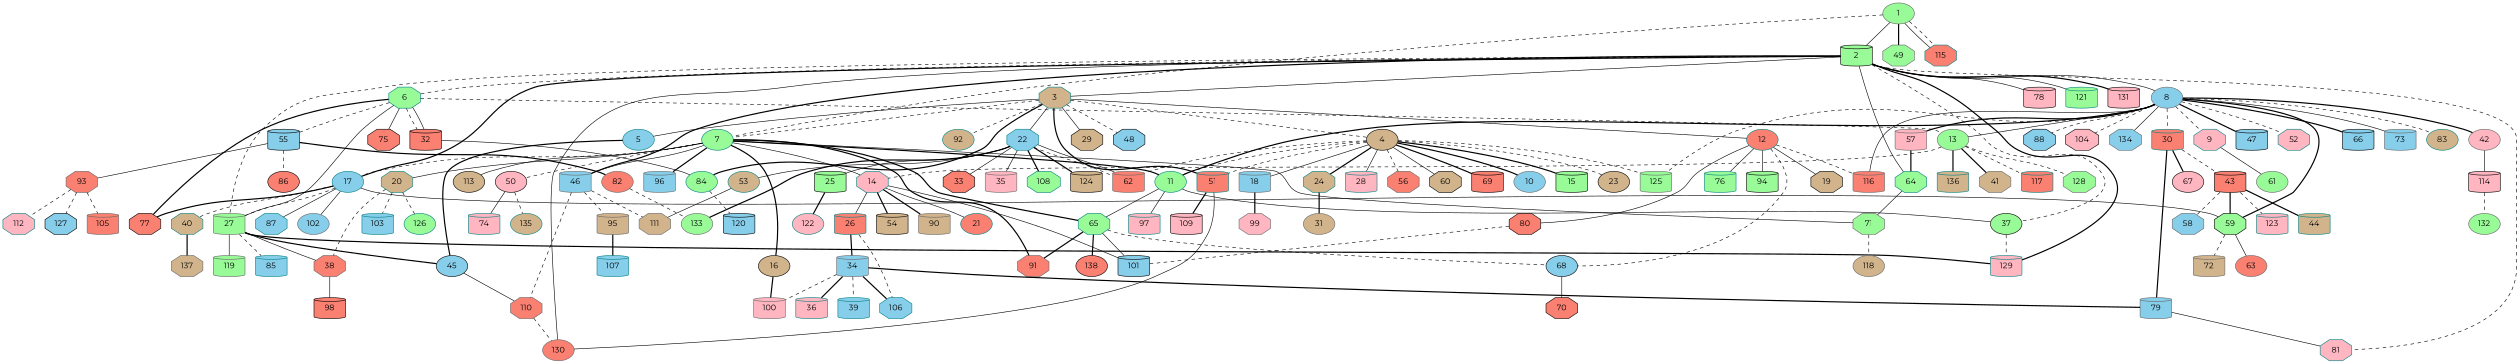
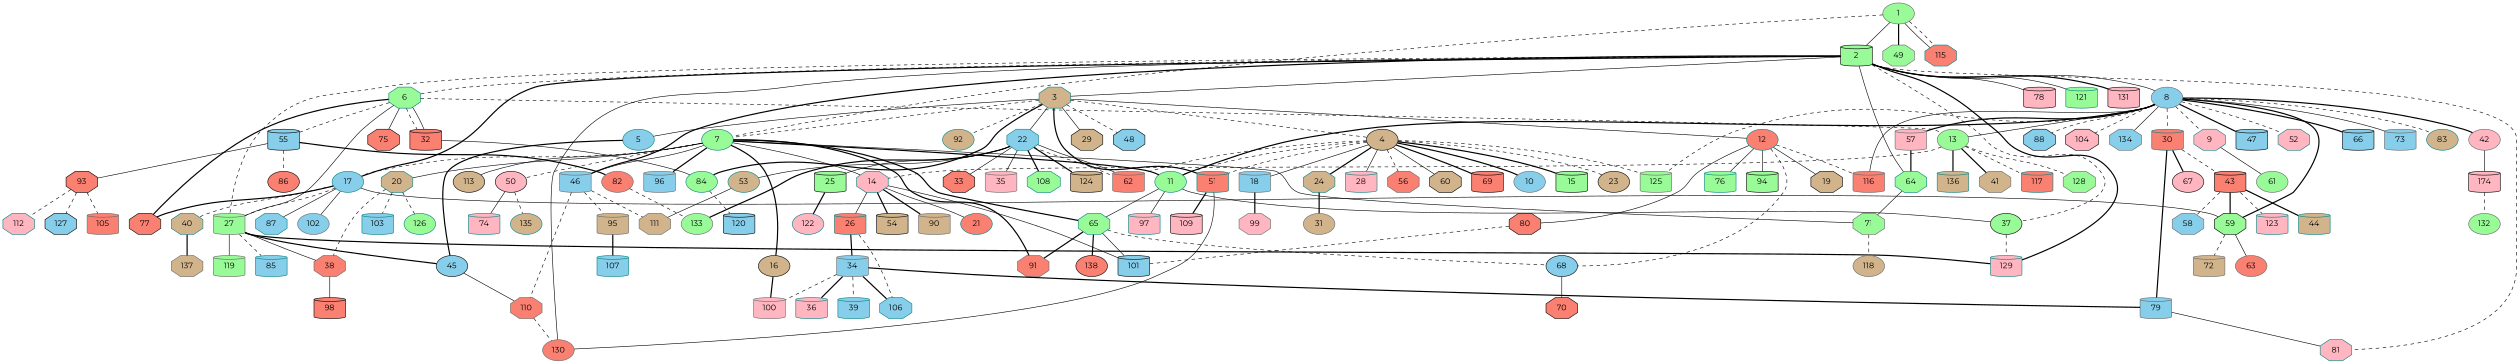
node "93": color gray40 -> black
node "114": label "114" -> "174"
